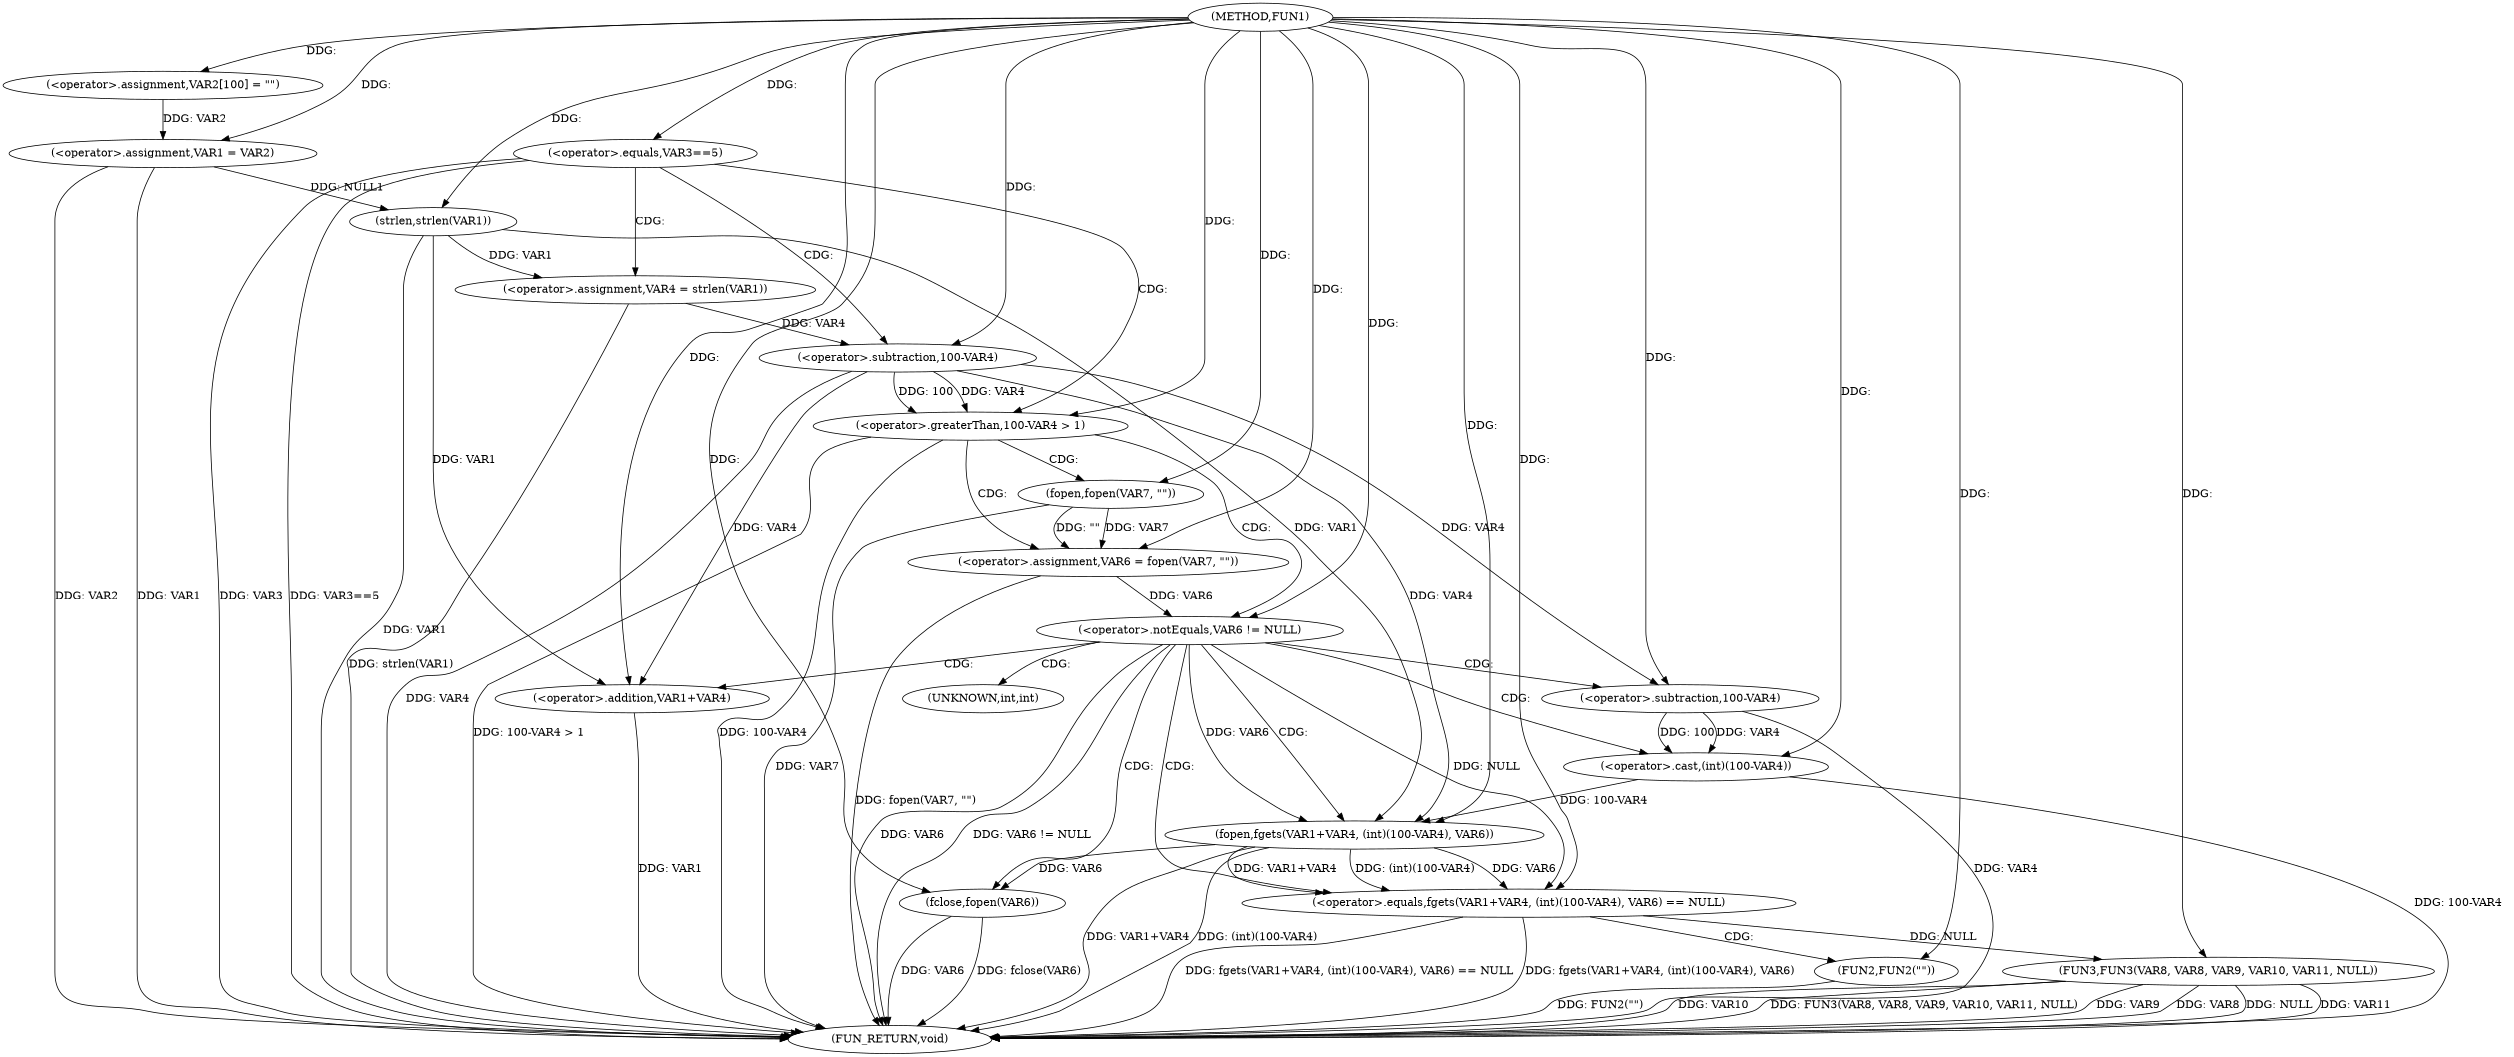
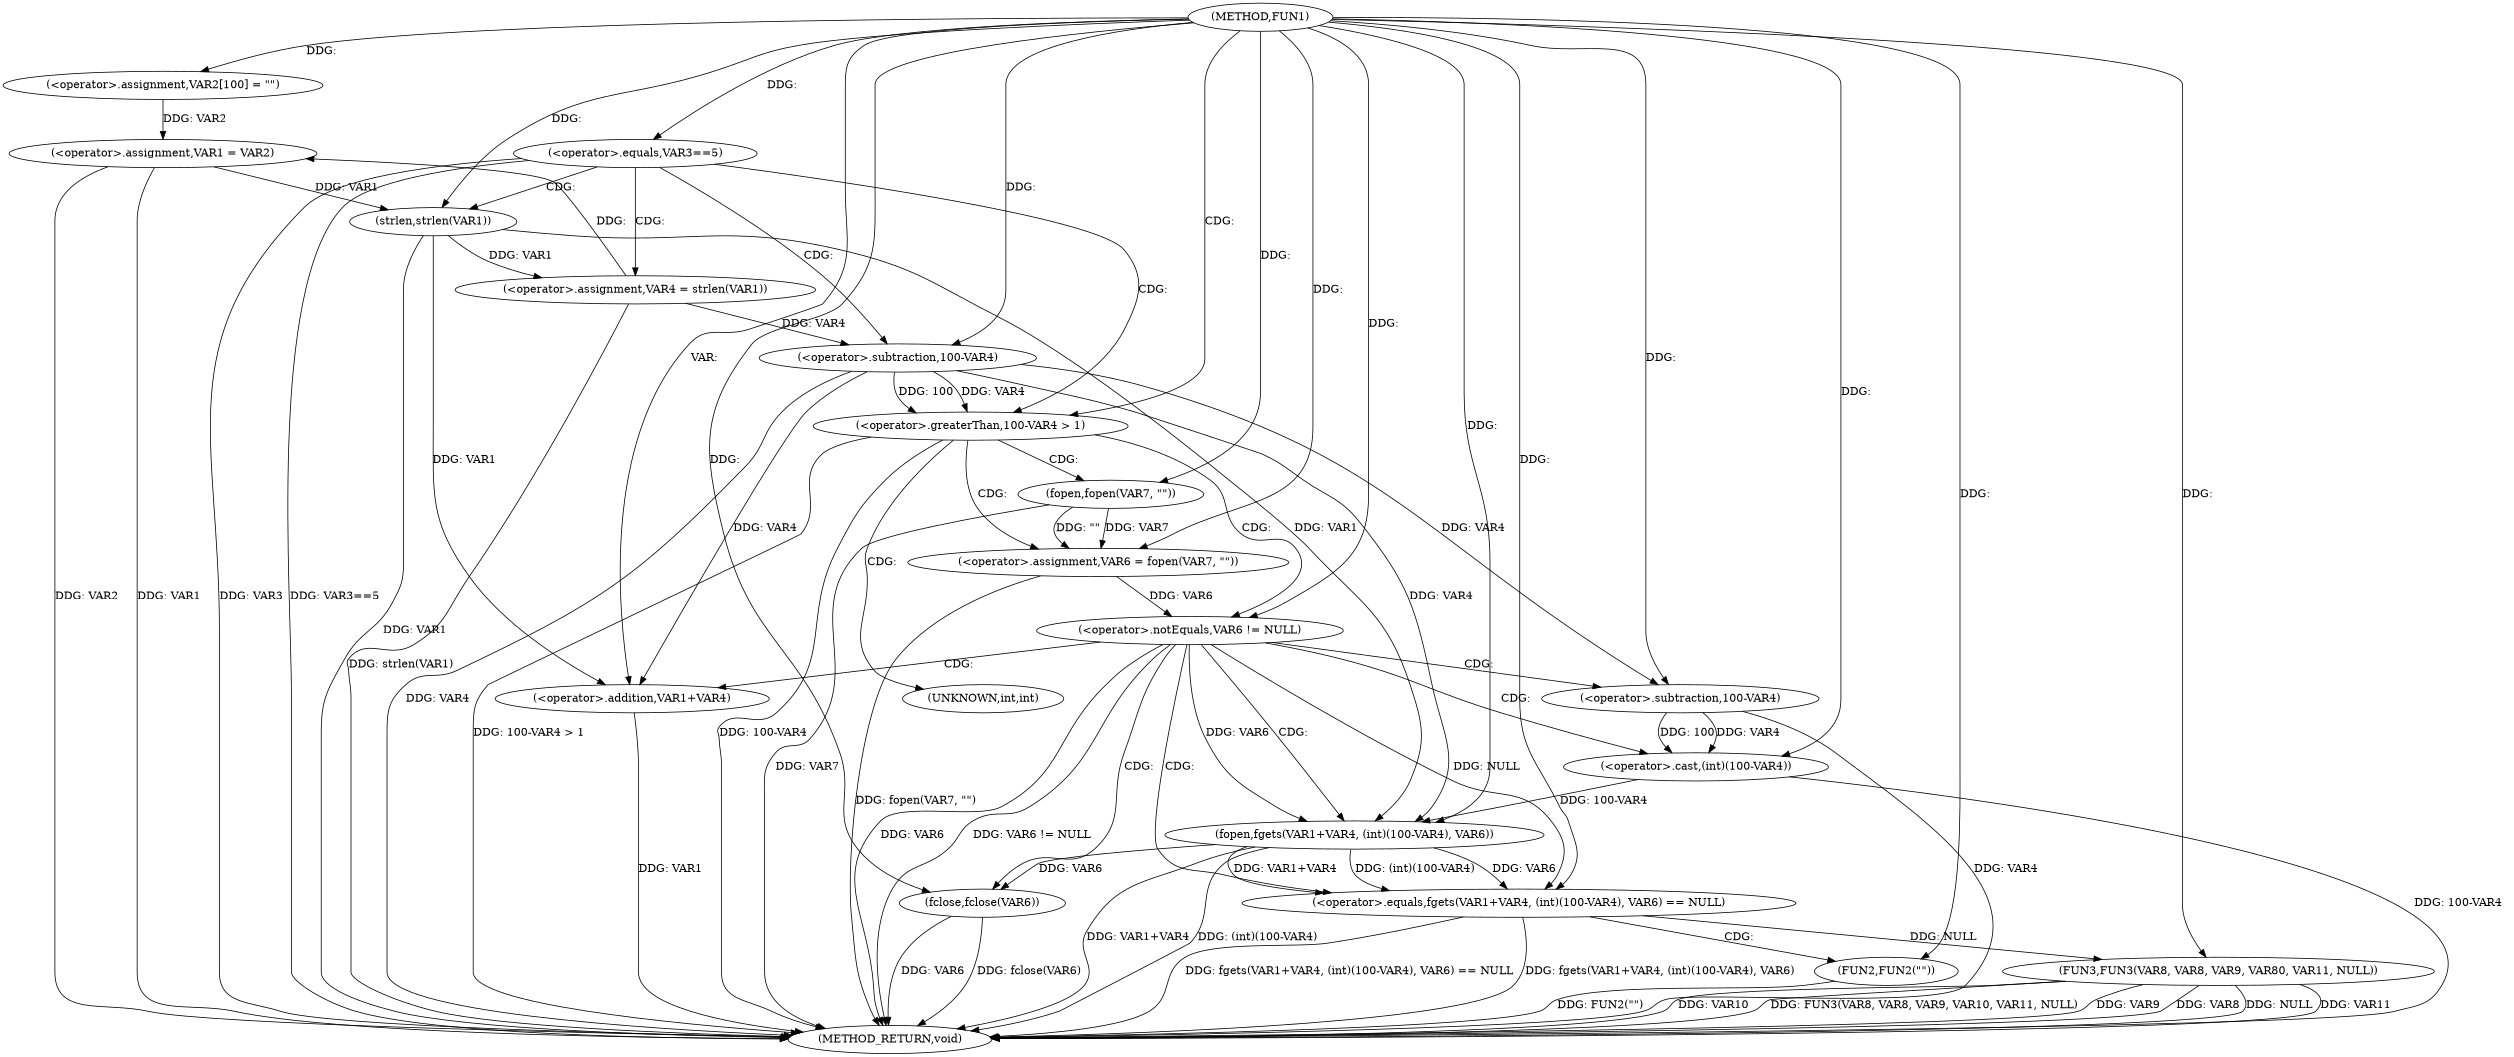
edge "(METHOD,FUN1)" -> "(<operator>.assignment,VAR1 = VAR2)": now "(<operator>.assignment,VAR4 = strlen(VAR1))" -> "(<operator>.assignment,VAR1 = VAR2)"
edge "(<operator>.equals,VAR3==5)" -> "(strlen,strlen(VAR1))": added, label "CDG:"
edge "(<operator>.assignment,VAR1 = VAR2)" -> "(strlen,strlen(VAR1))": label "DDG: NULL1" -> "DDG: VAR1"
edge "(METHOD,FUN1)" -> "(<operator>.greaterThan,100-VAR4 > 1)": label "DDG: " -> "CDG: "
edge "(METHOD,FUN1)" -> "(<operator>.addition,VAR1+VAR4)": label "DDG: " -> "VAR: "
edge "(<operator>.notEquals,VAR6 != NULL)" -> "(UNKNOWN,int,int)": now "(<operator>.greaterThan,100-VAR4 > 1)" -> "(UNKNOWN,int,int)"
node "(fclose,fopen(VAR6))": label "(fclose,fopen(VAR6))" -> "(fclose,fclose(VAR6))"
node "(FUN3,FUN3(VAR8, VAR8, VAR9, VAR10, VAR11, NULL))": label "(FUN3,FUN3(VAR8, VAR8, VAR9, VAR10, VAR11, NULL))" -> "(FUN3,FUN3(VAR8, VAR8, VAR9, VAR80, VAR11, NULL))"
node "(FUN_RETURN,void)": label "(FUN_RETURN,void)" -> "(METHOD_RETURN,void)"
